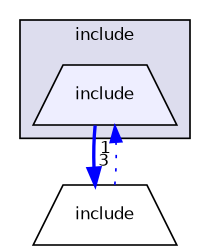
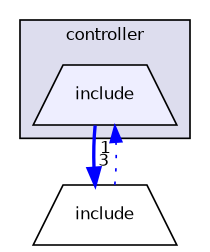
cluster "include": label "include" -> "controller"
